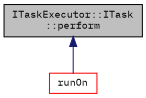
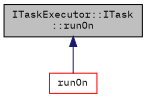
node "ITaskExecutor::ITask ::perform": label "ITaskExecutor::ITask ::perform" -> "ITaskExecutor::ITask ::runOn"
